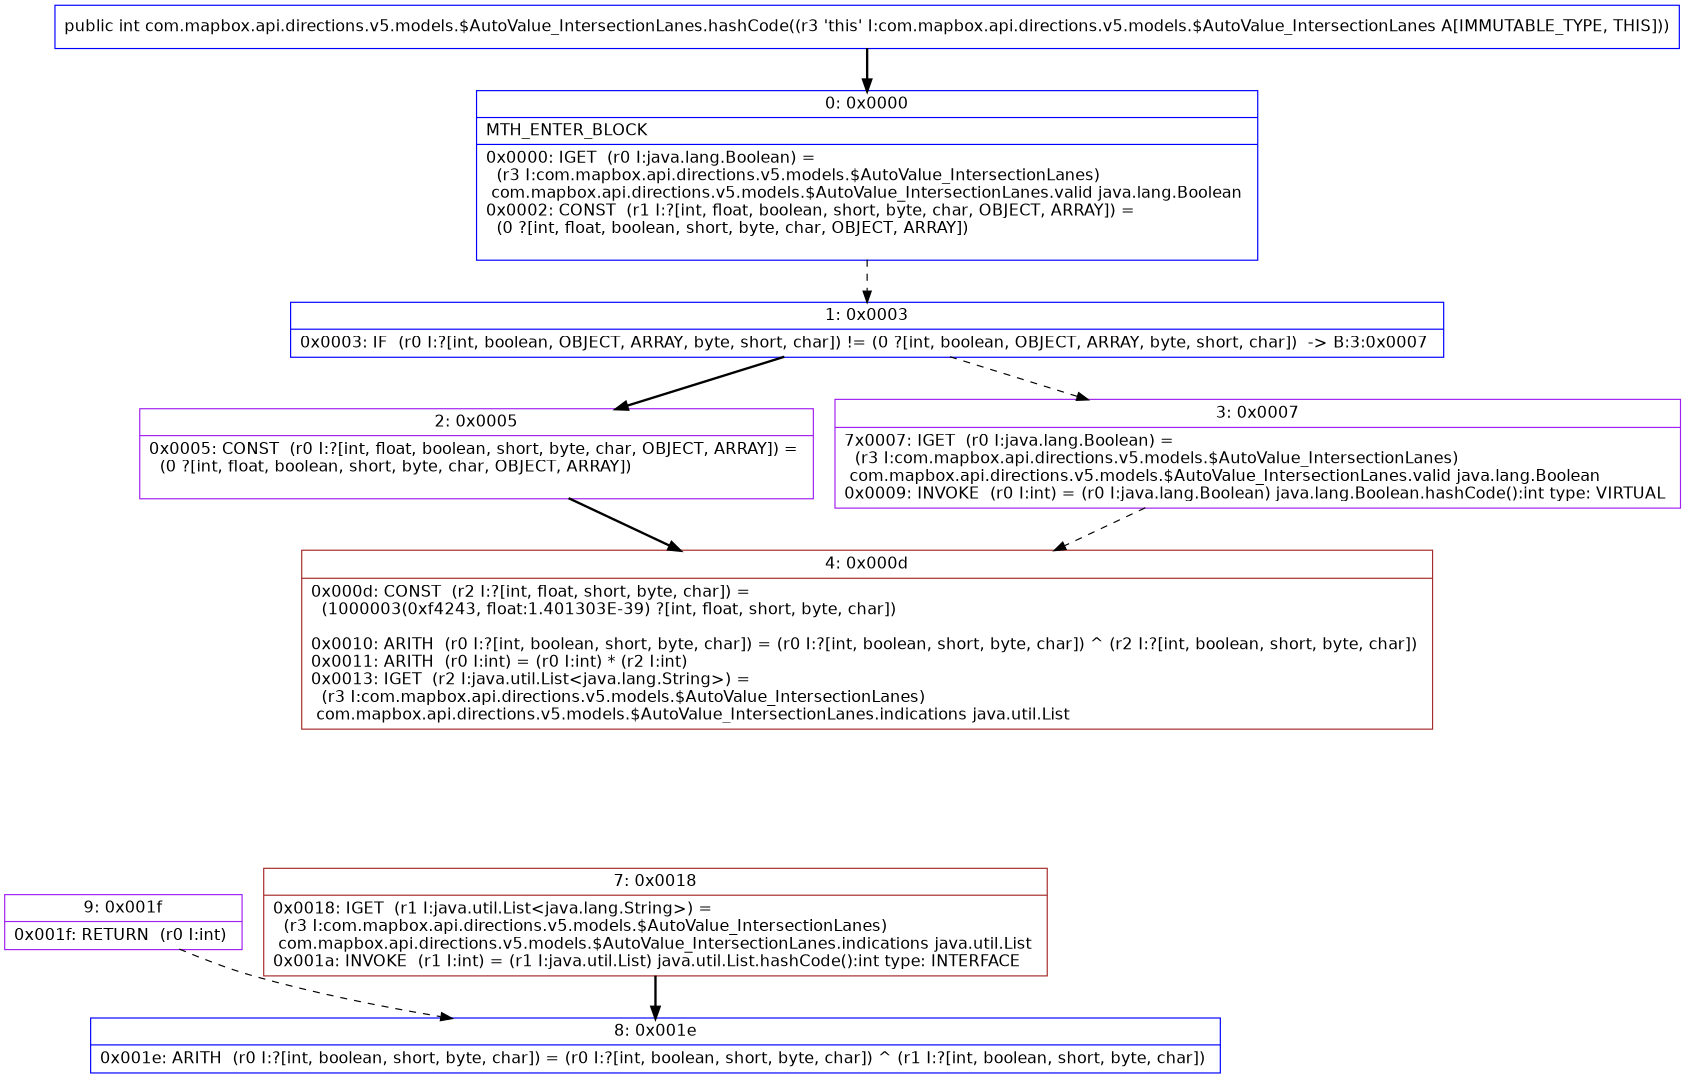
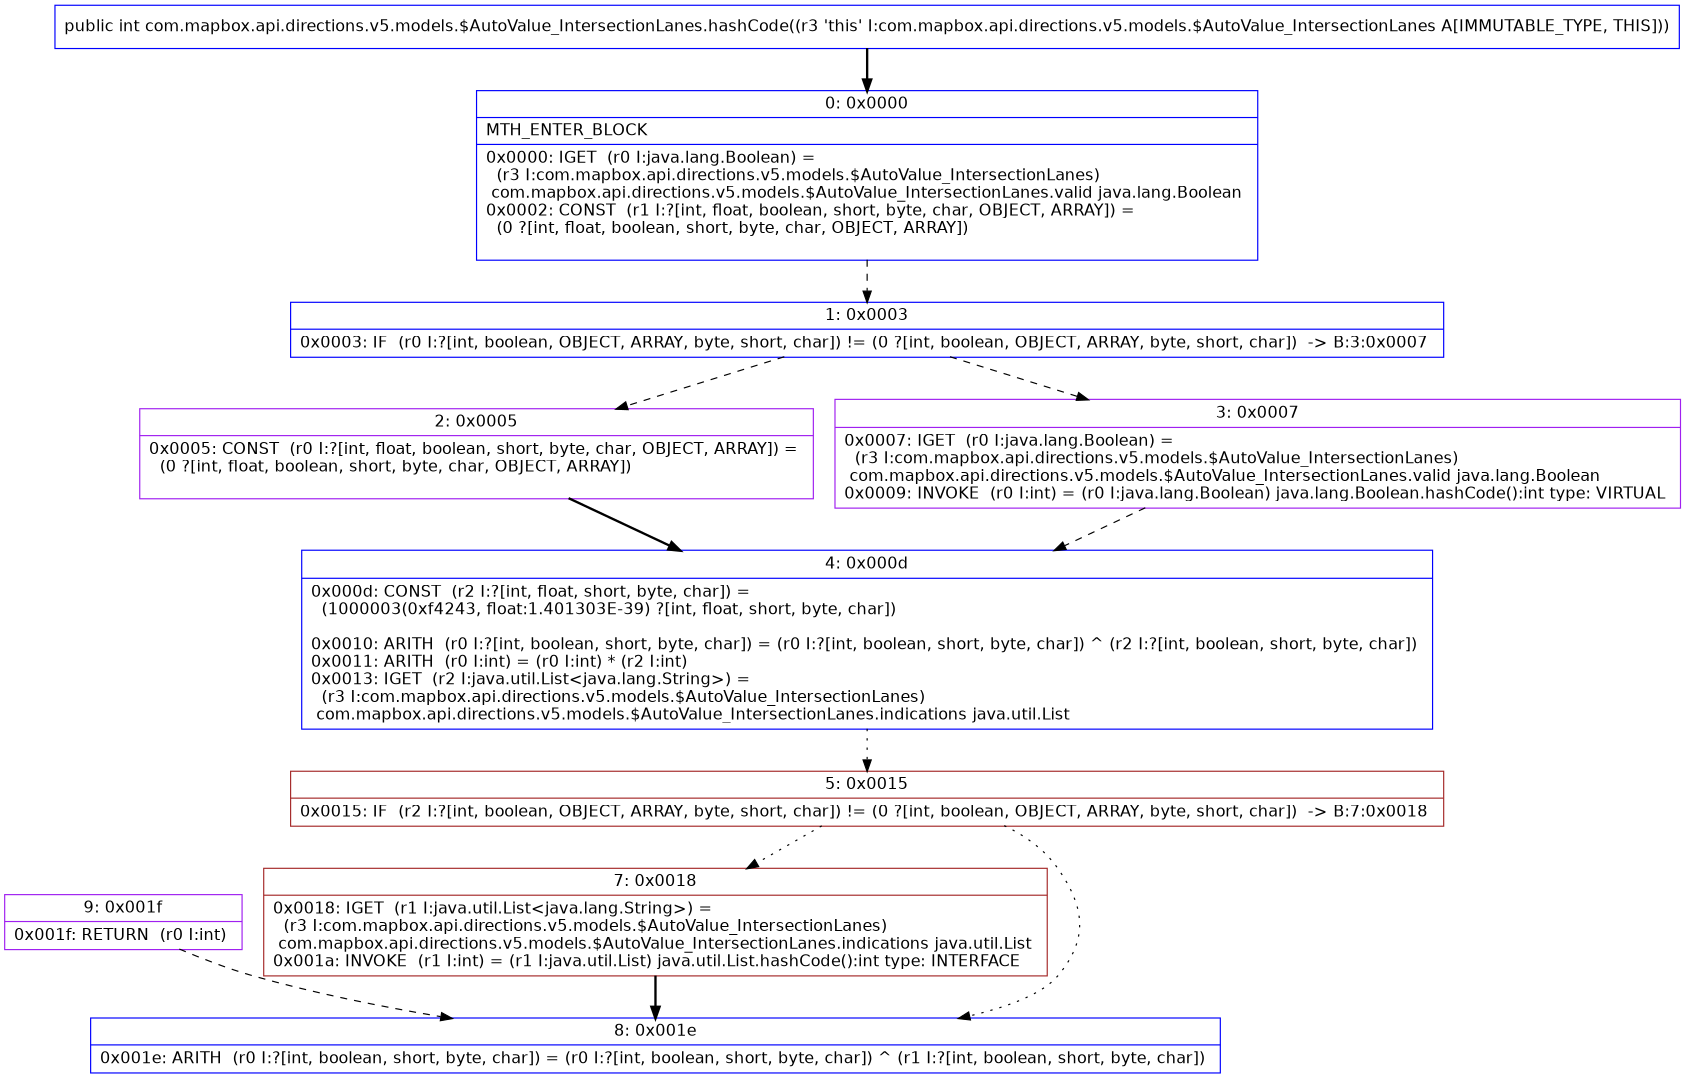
edge "1: 0x0003" -> "2: 0x0005": style bold -> dashed
node "3: 0x0007": text "7x0007: IGET  (r0 I:java.lang.Boolean) =" -> "0x0007: IGET  (r0 I:java.lang.Boolean) ="
node "4: 0x000d": color brown -> blue
node "5: 0x0015": added
